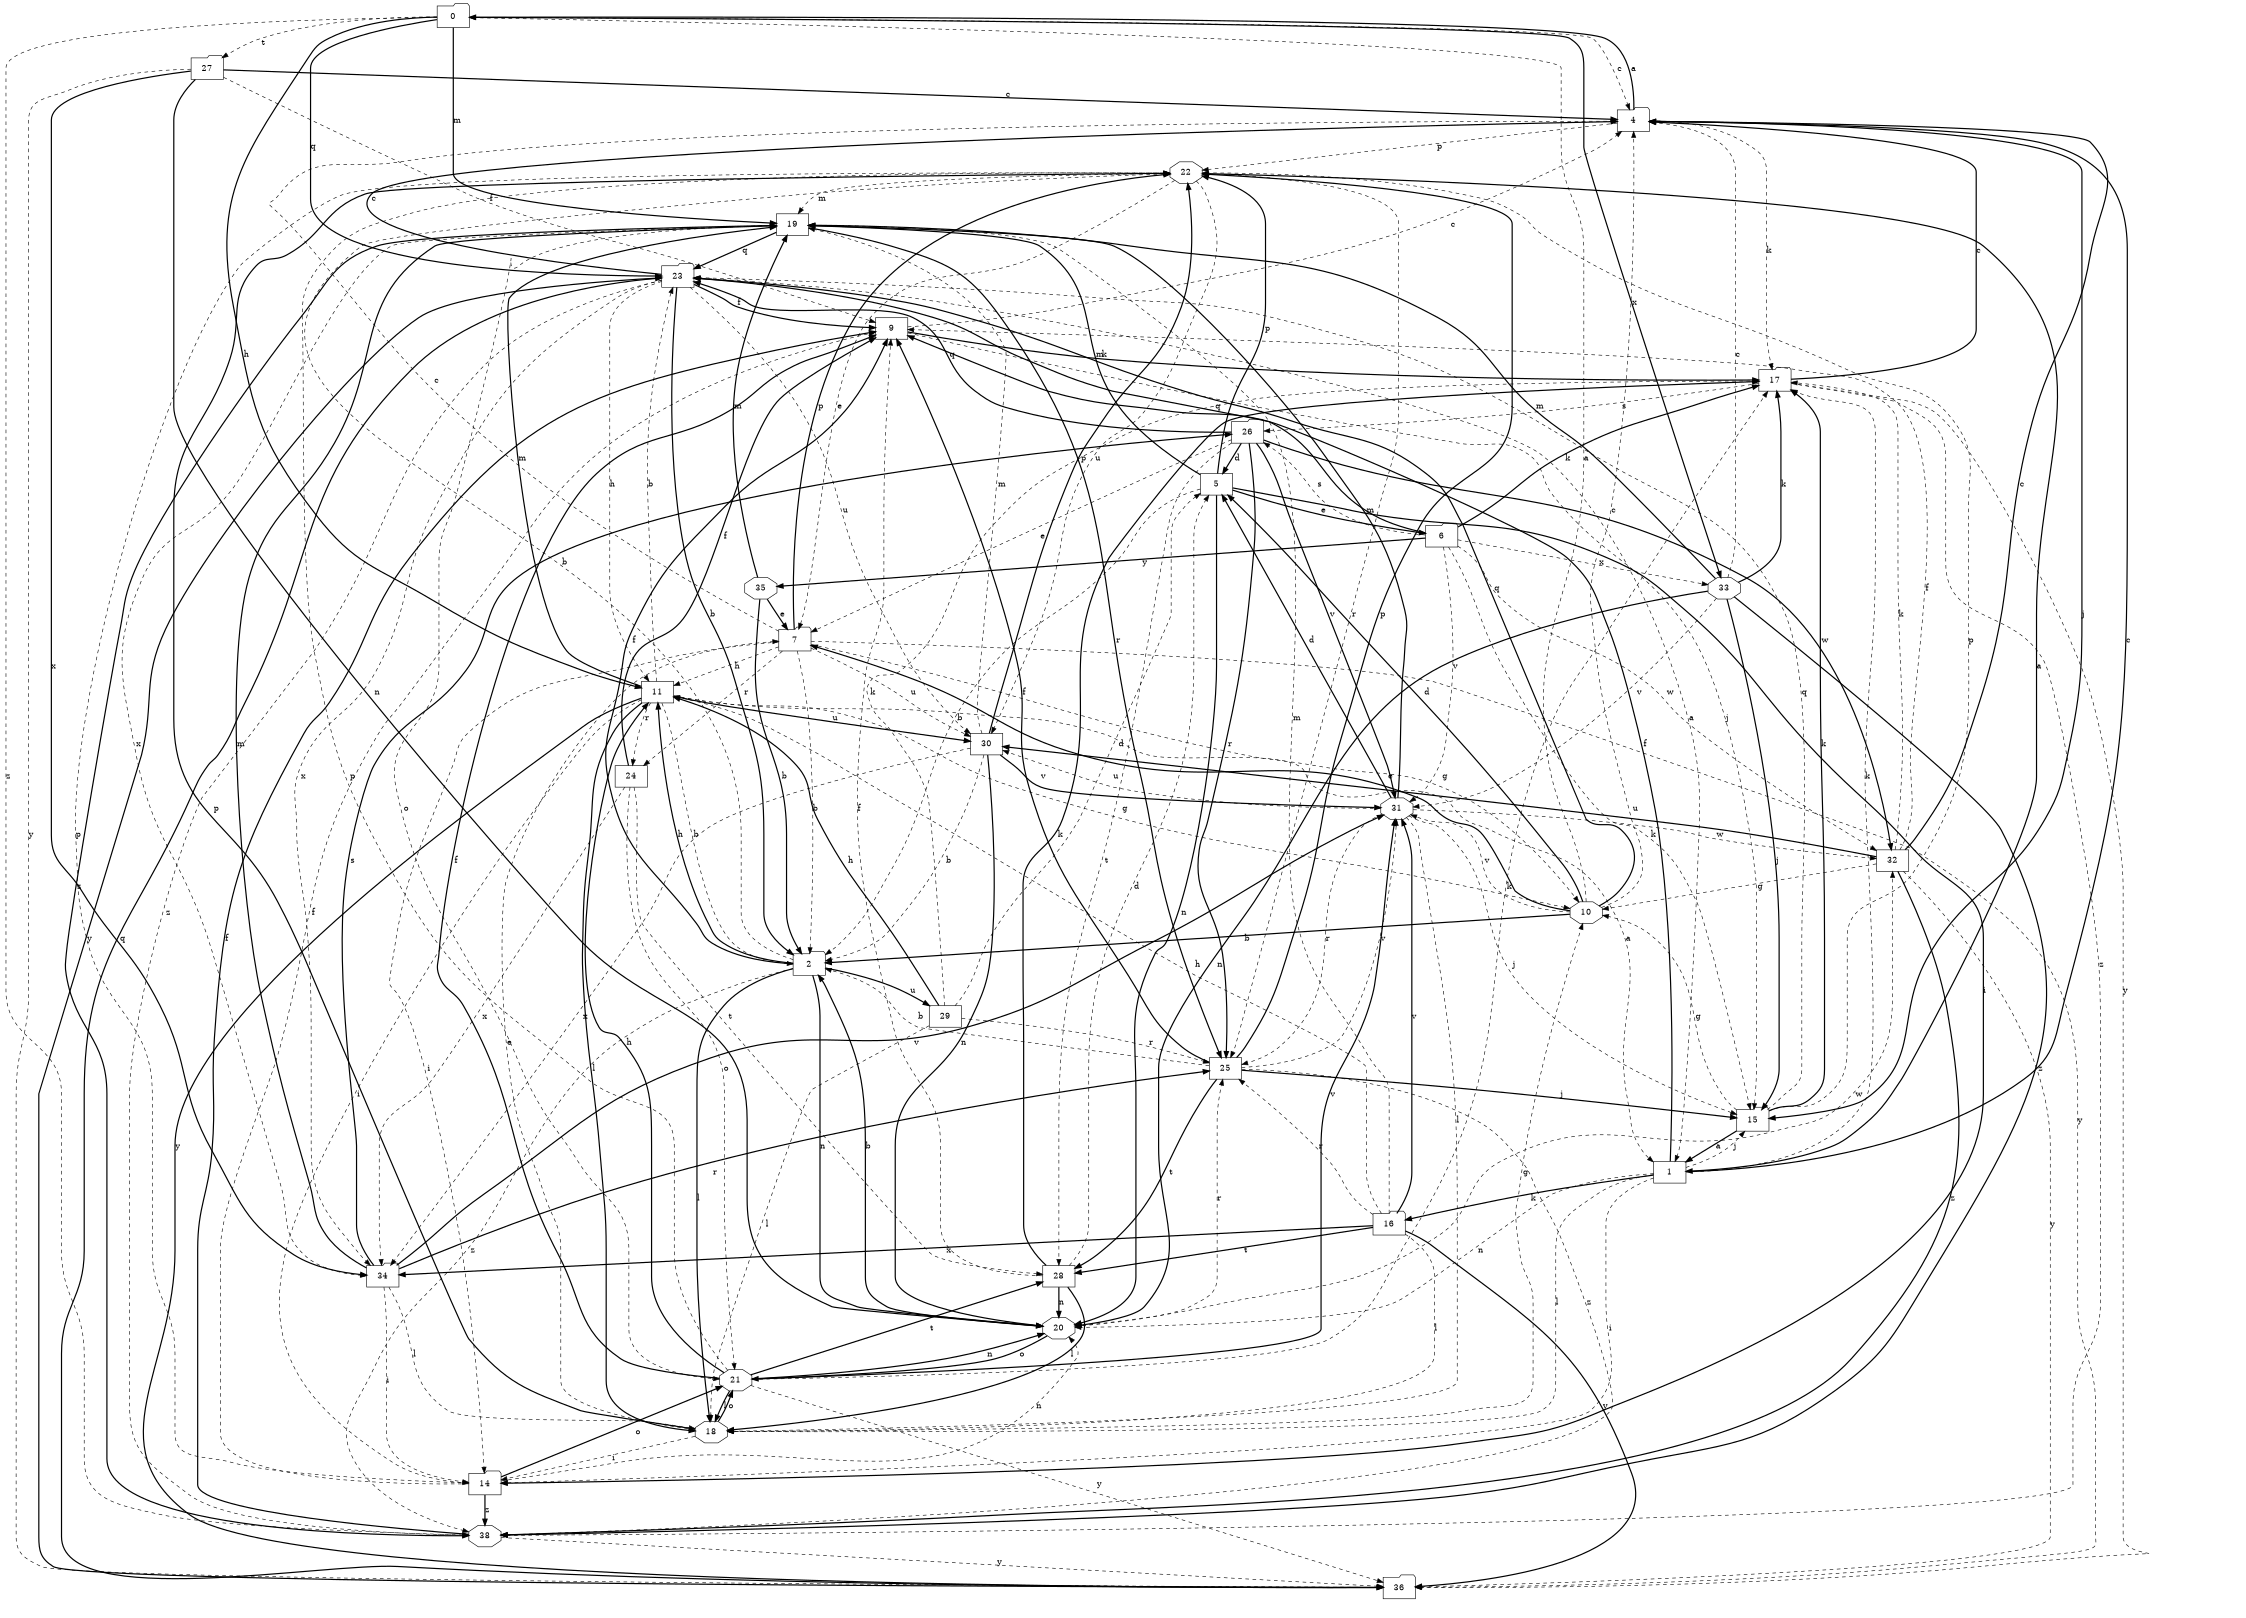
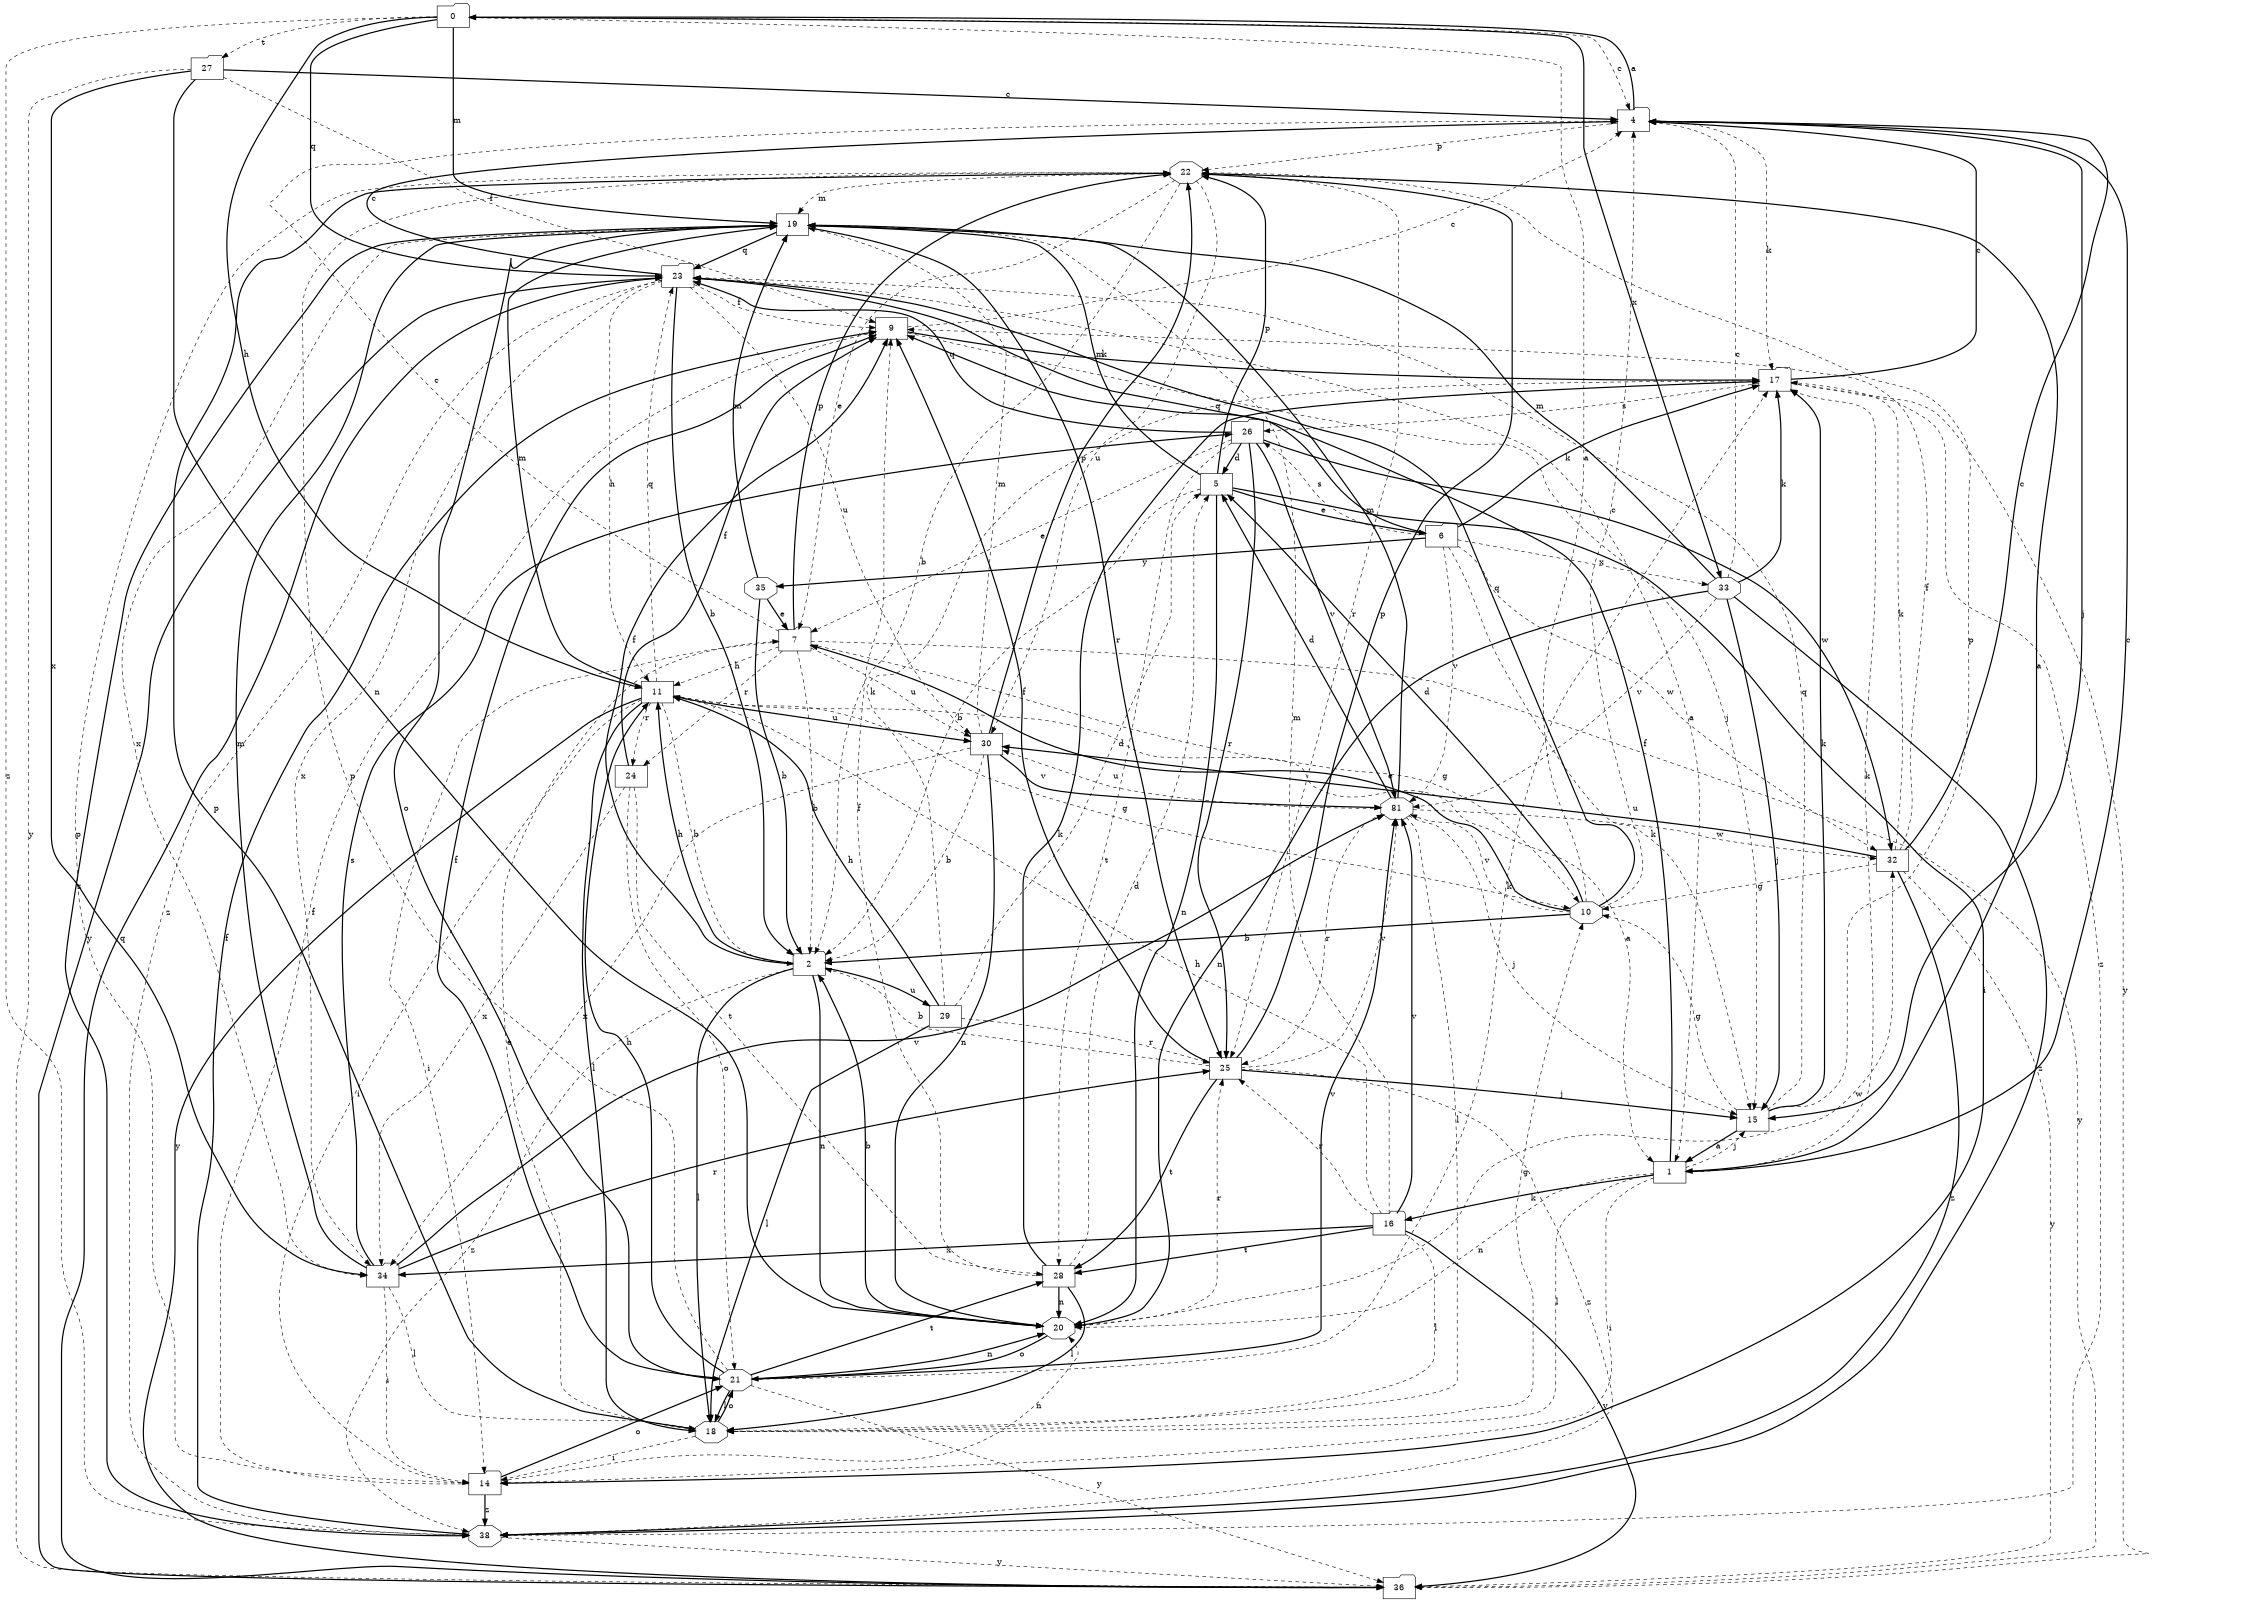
edge "2" -> "22": reversed
edge "23" -> "9": style bold -> dashed
edge "11" -> "23": label "b" -> "q"
edge "19" -> "21": style dashed -> bold
node "31": label "31" -> "81"
edge "29" -> "18": style dashed -> bold
